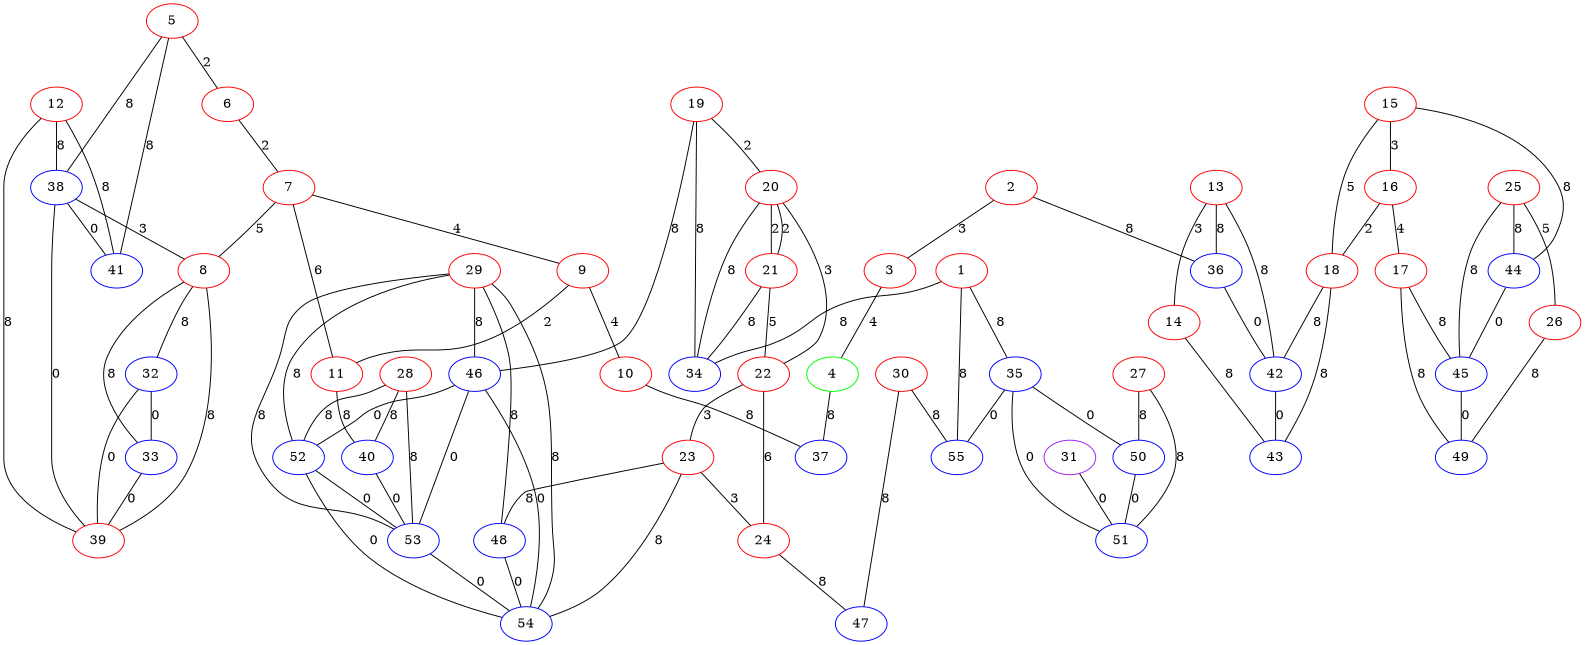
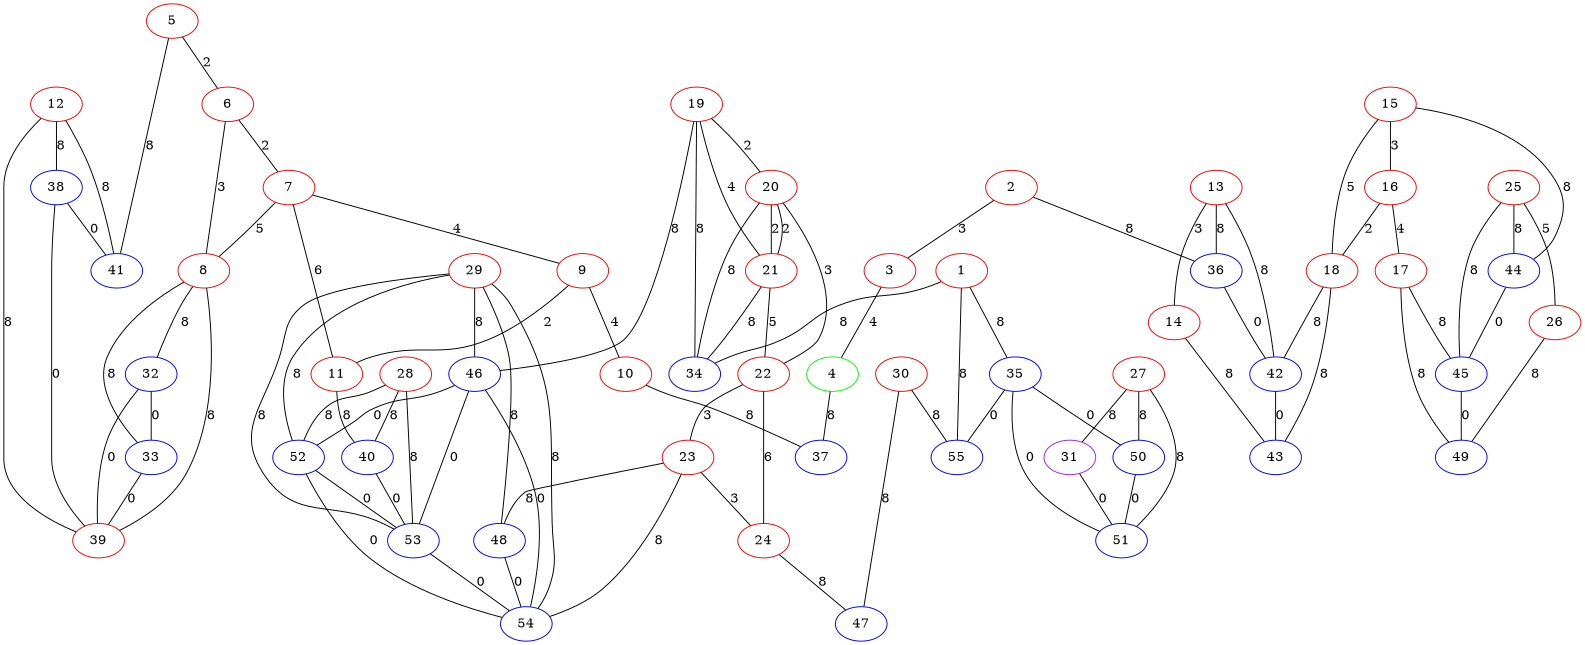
edge "5" -- "38": removed, label "8"
edge "19" -- "21": added, label "4"
edge "38" -- "8": now "6" -- "8"
edge "27" -- "31": added, label "8"
